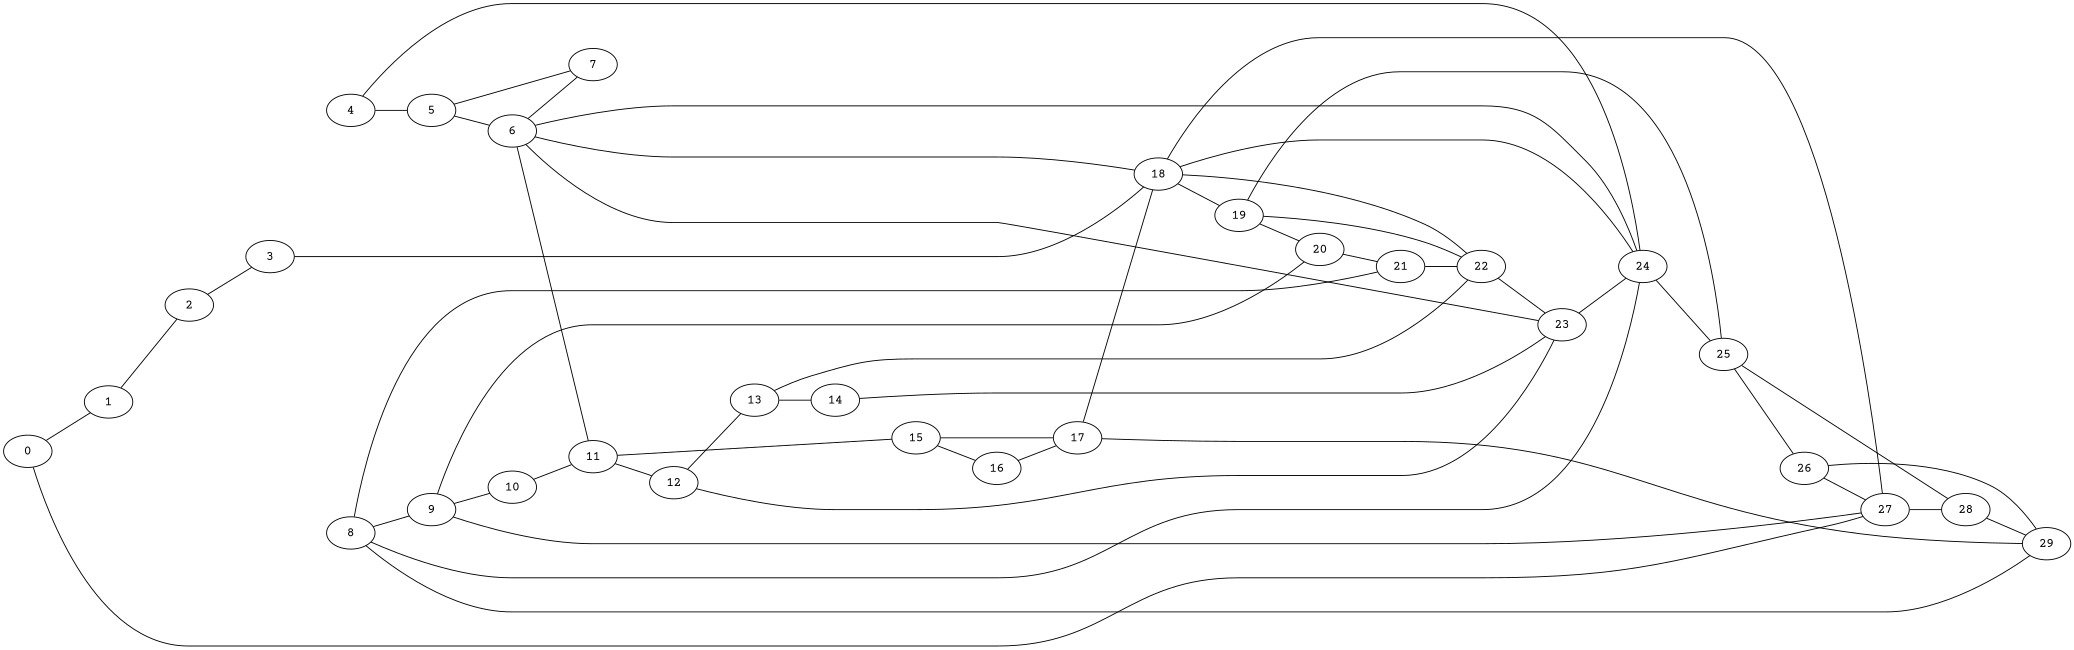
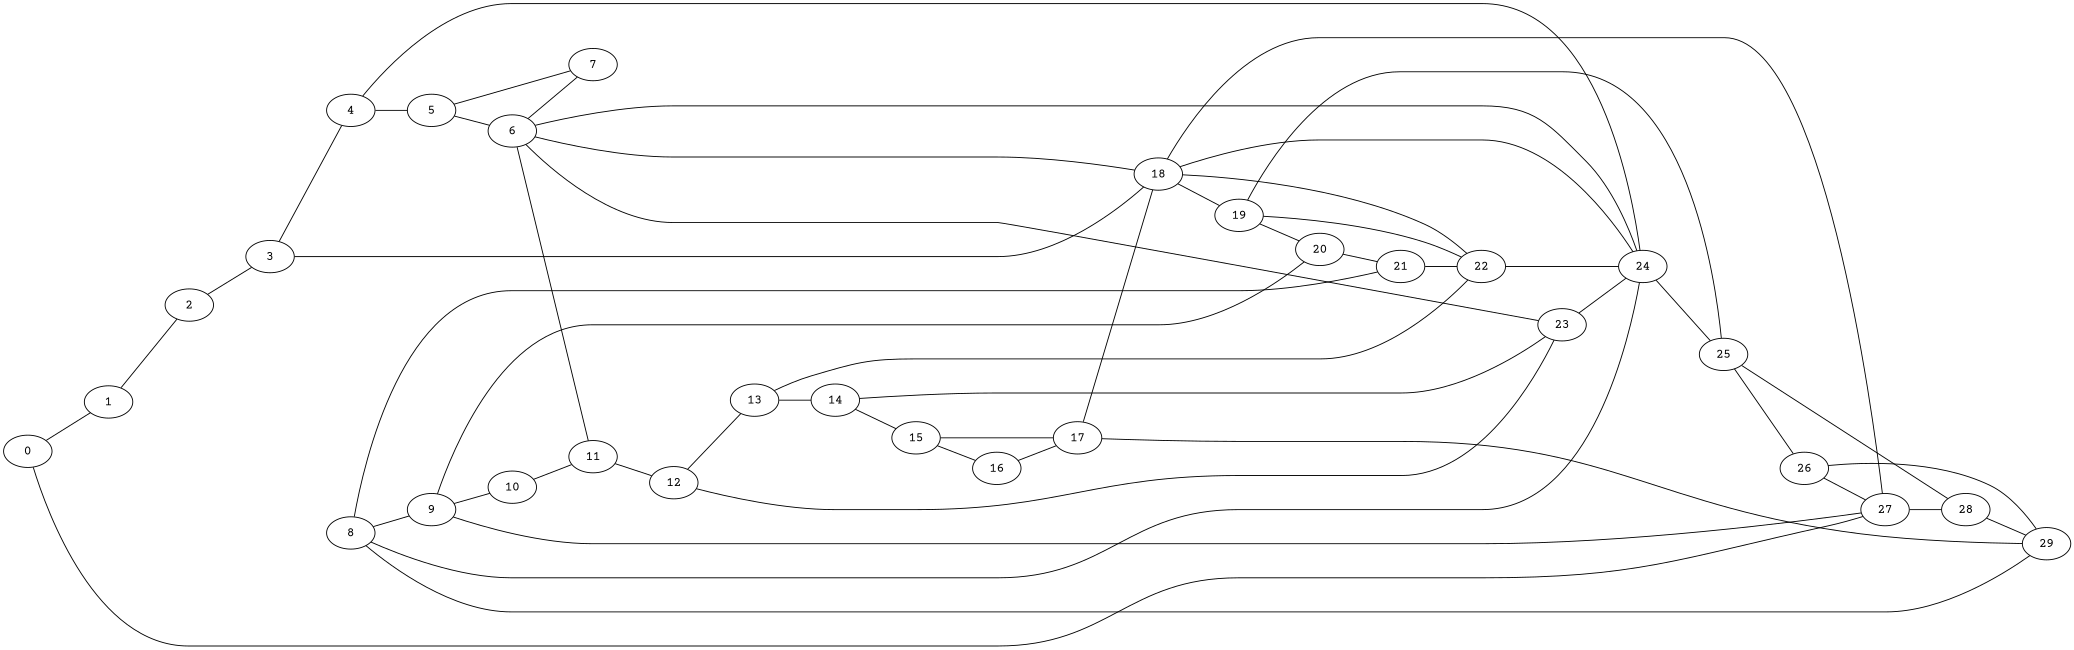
edge "4" -- "3": added
edge "22" -- "23": now "22" -- "24"
edge "15" -- "11": now "15" -- "14"
